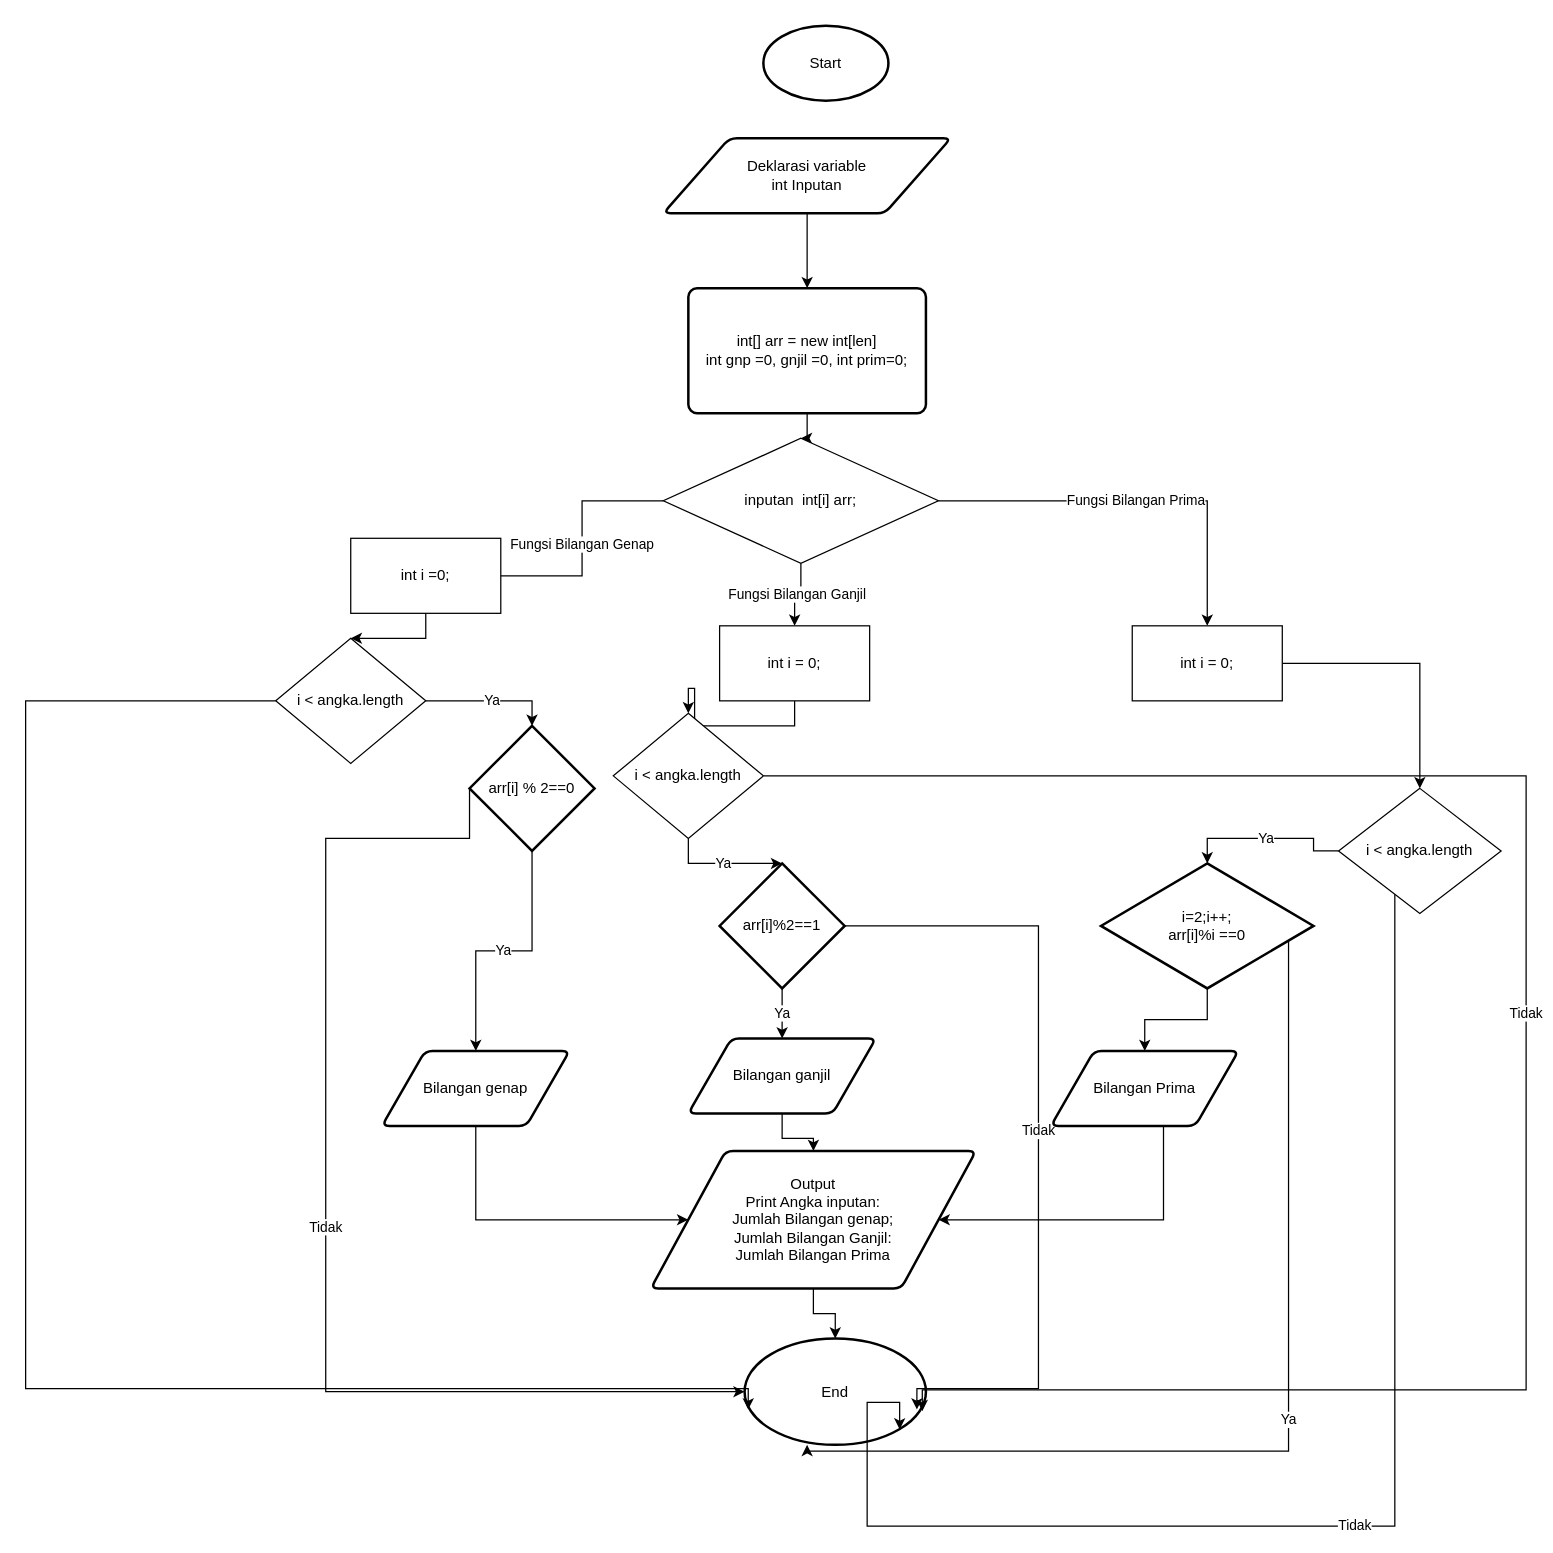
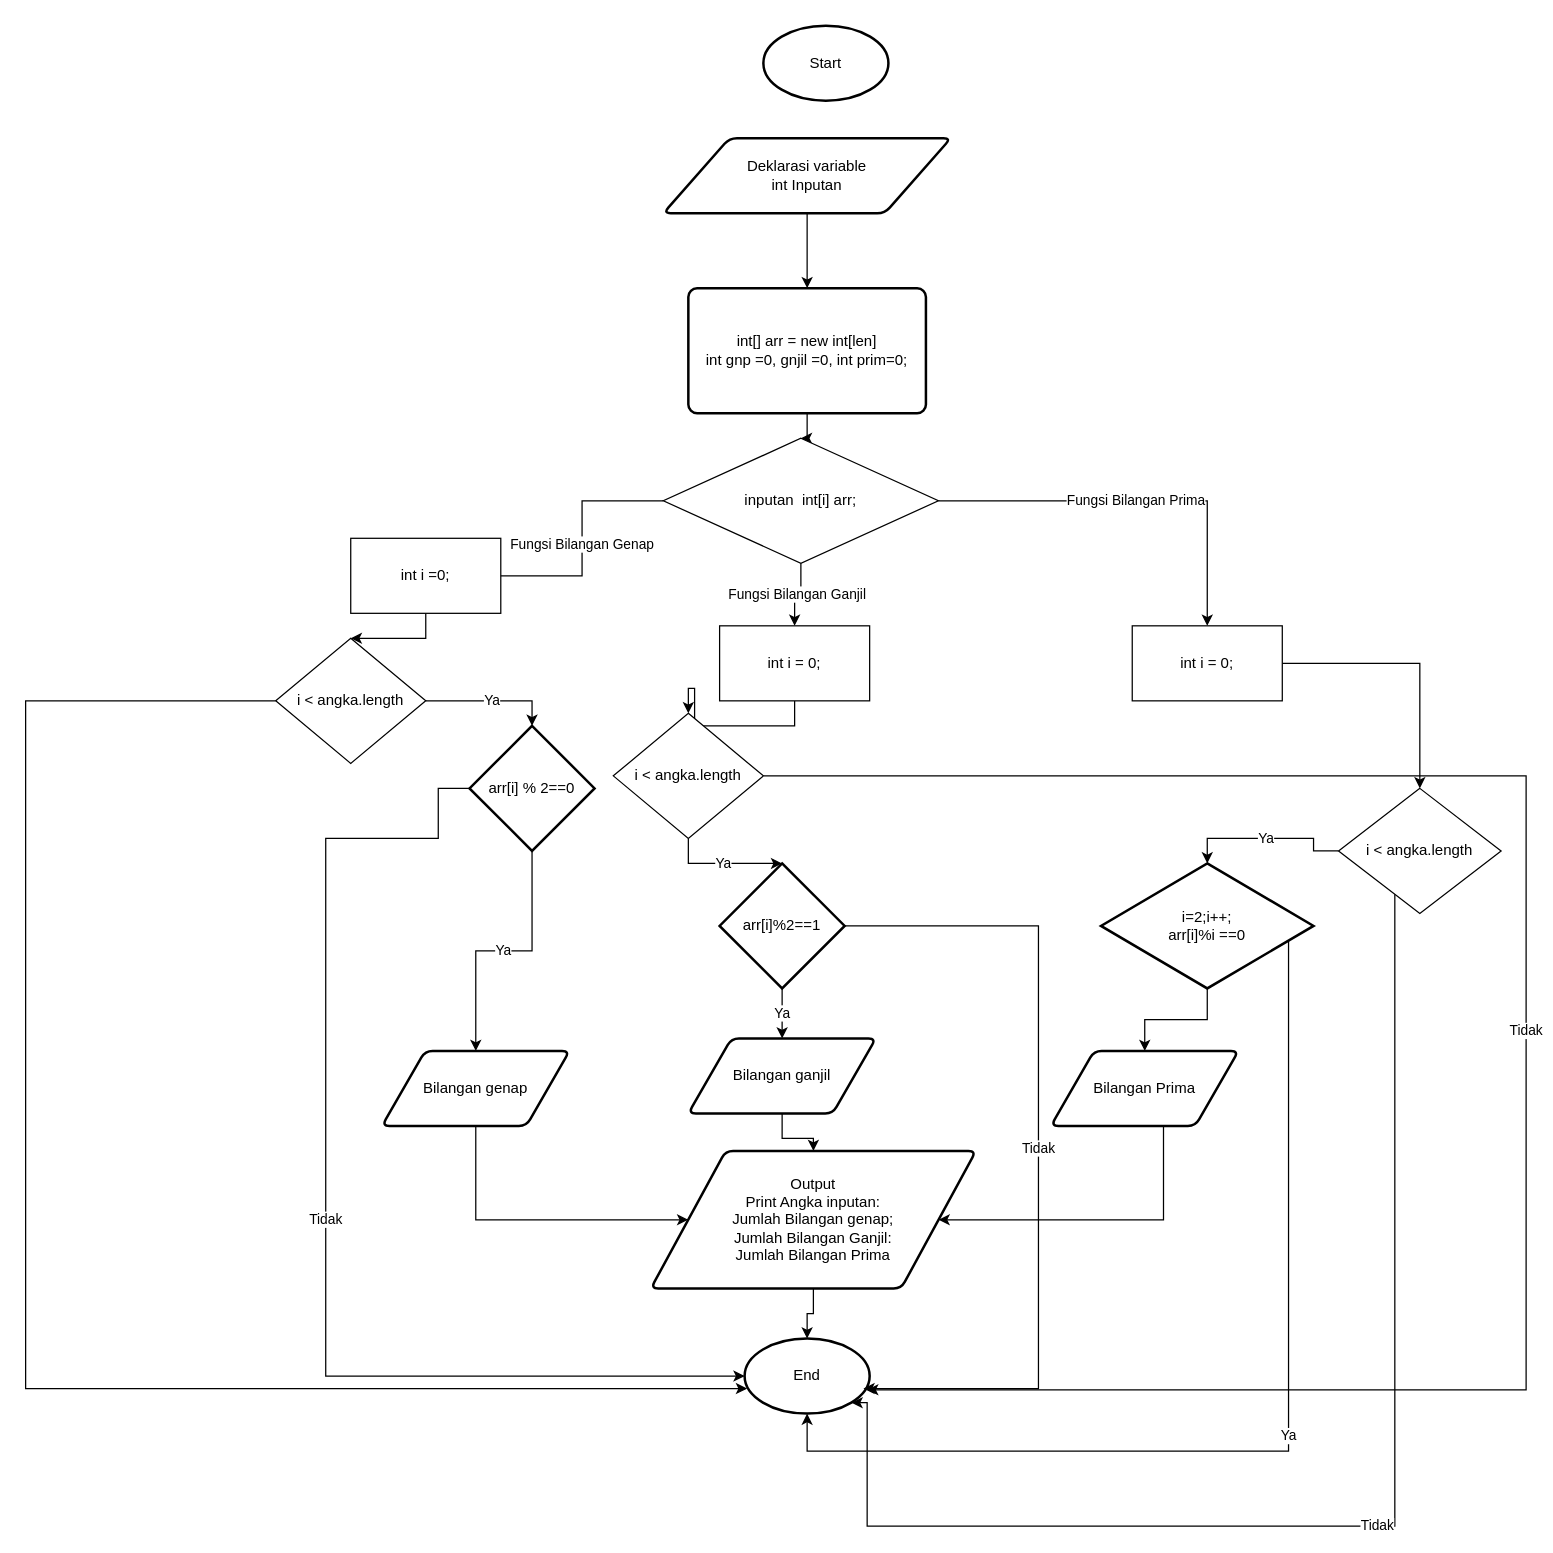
node "End": size 181x106 -> 125x75
